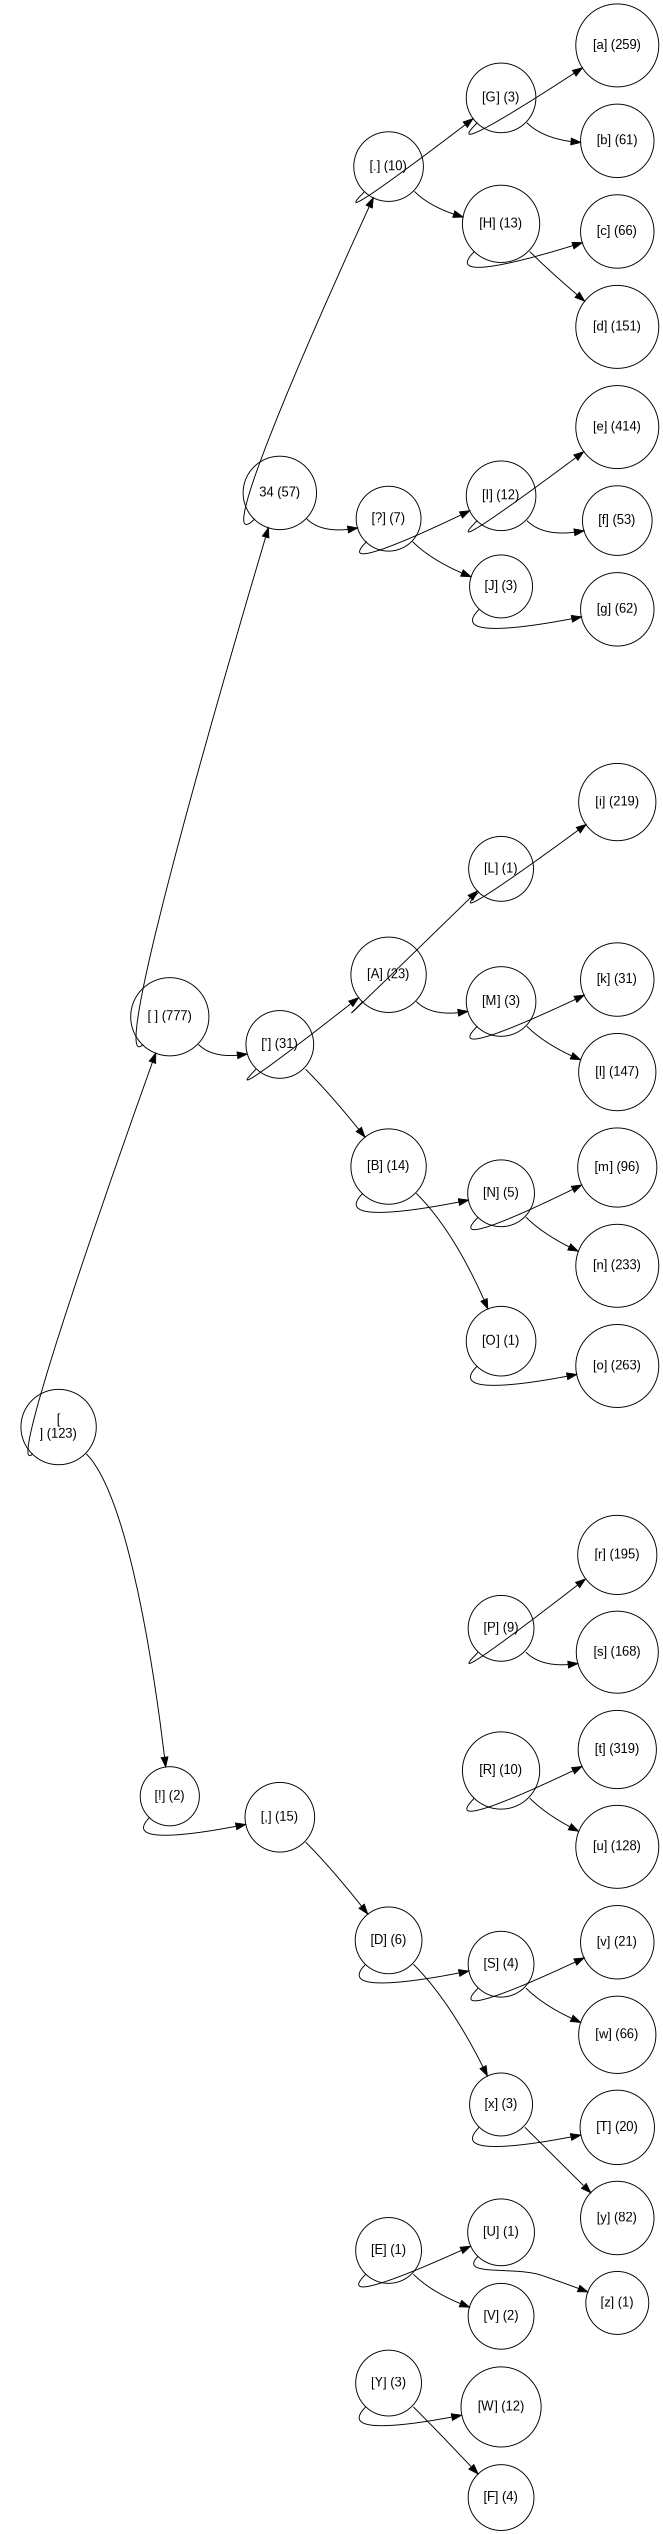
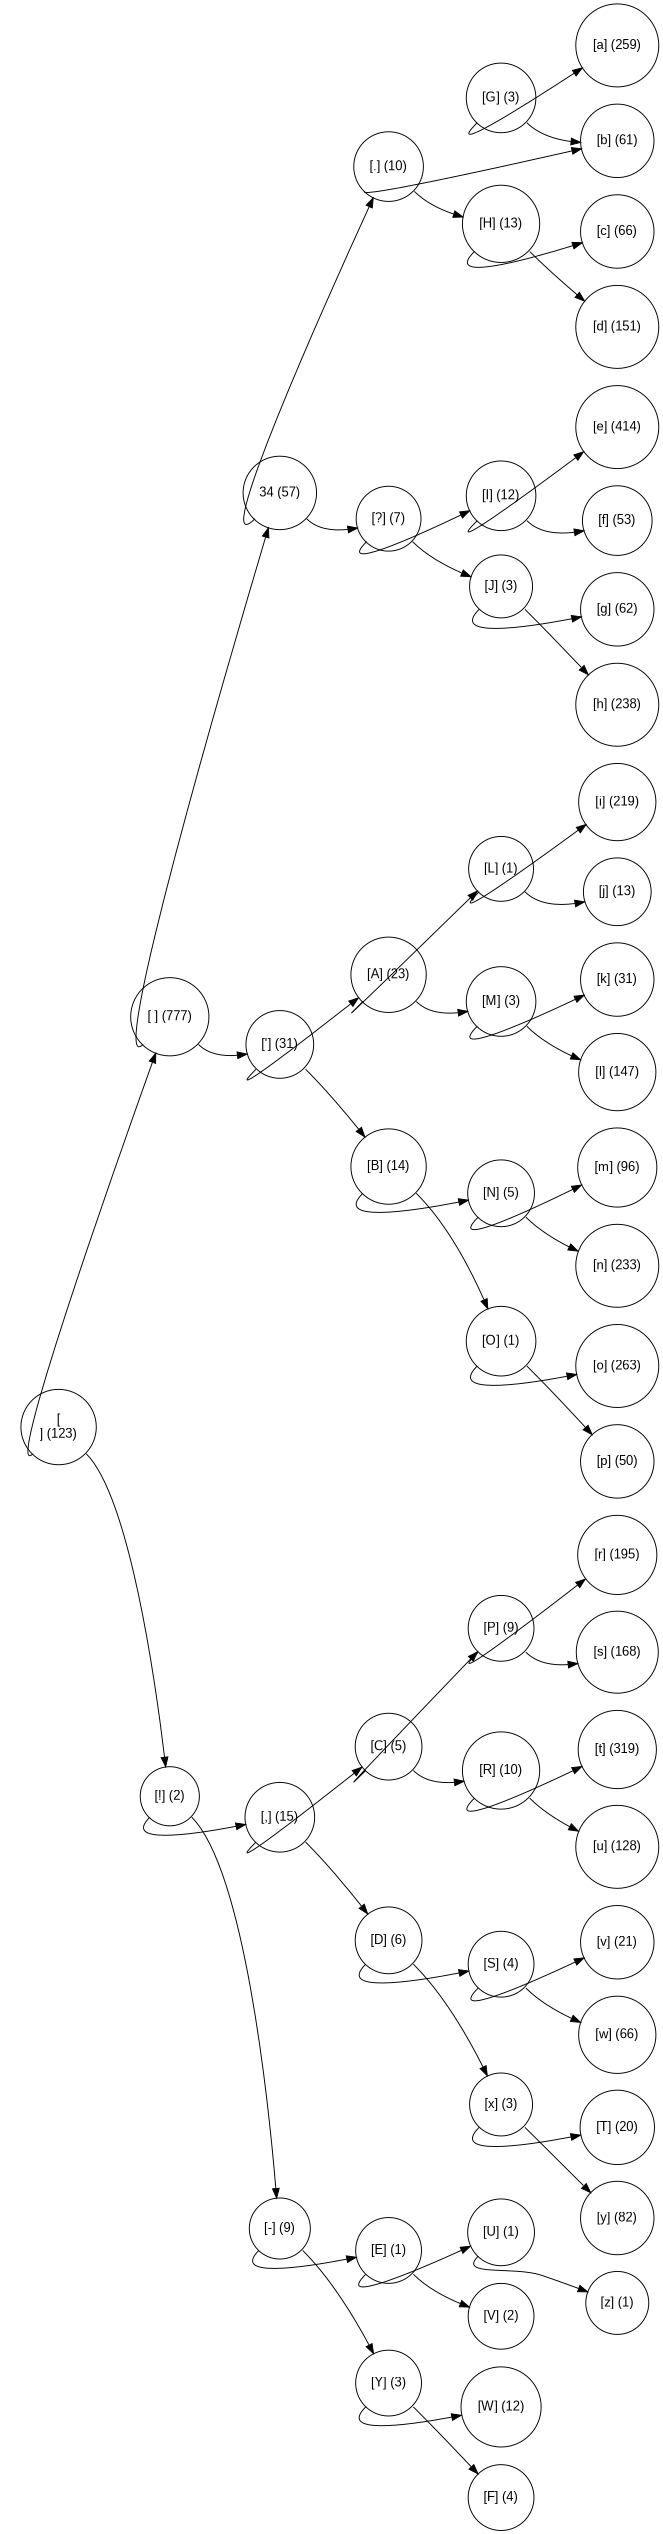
edge "[.] (10)" -> "[G] (3)": now "[.] (10)" -> "[b] (61)"
node "[h] (238)": added
node "[j] (13)": added
node "[p] (50)": added
node "[C] (5)": added
node "[-] (9)": added
